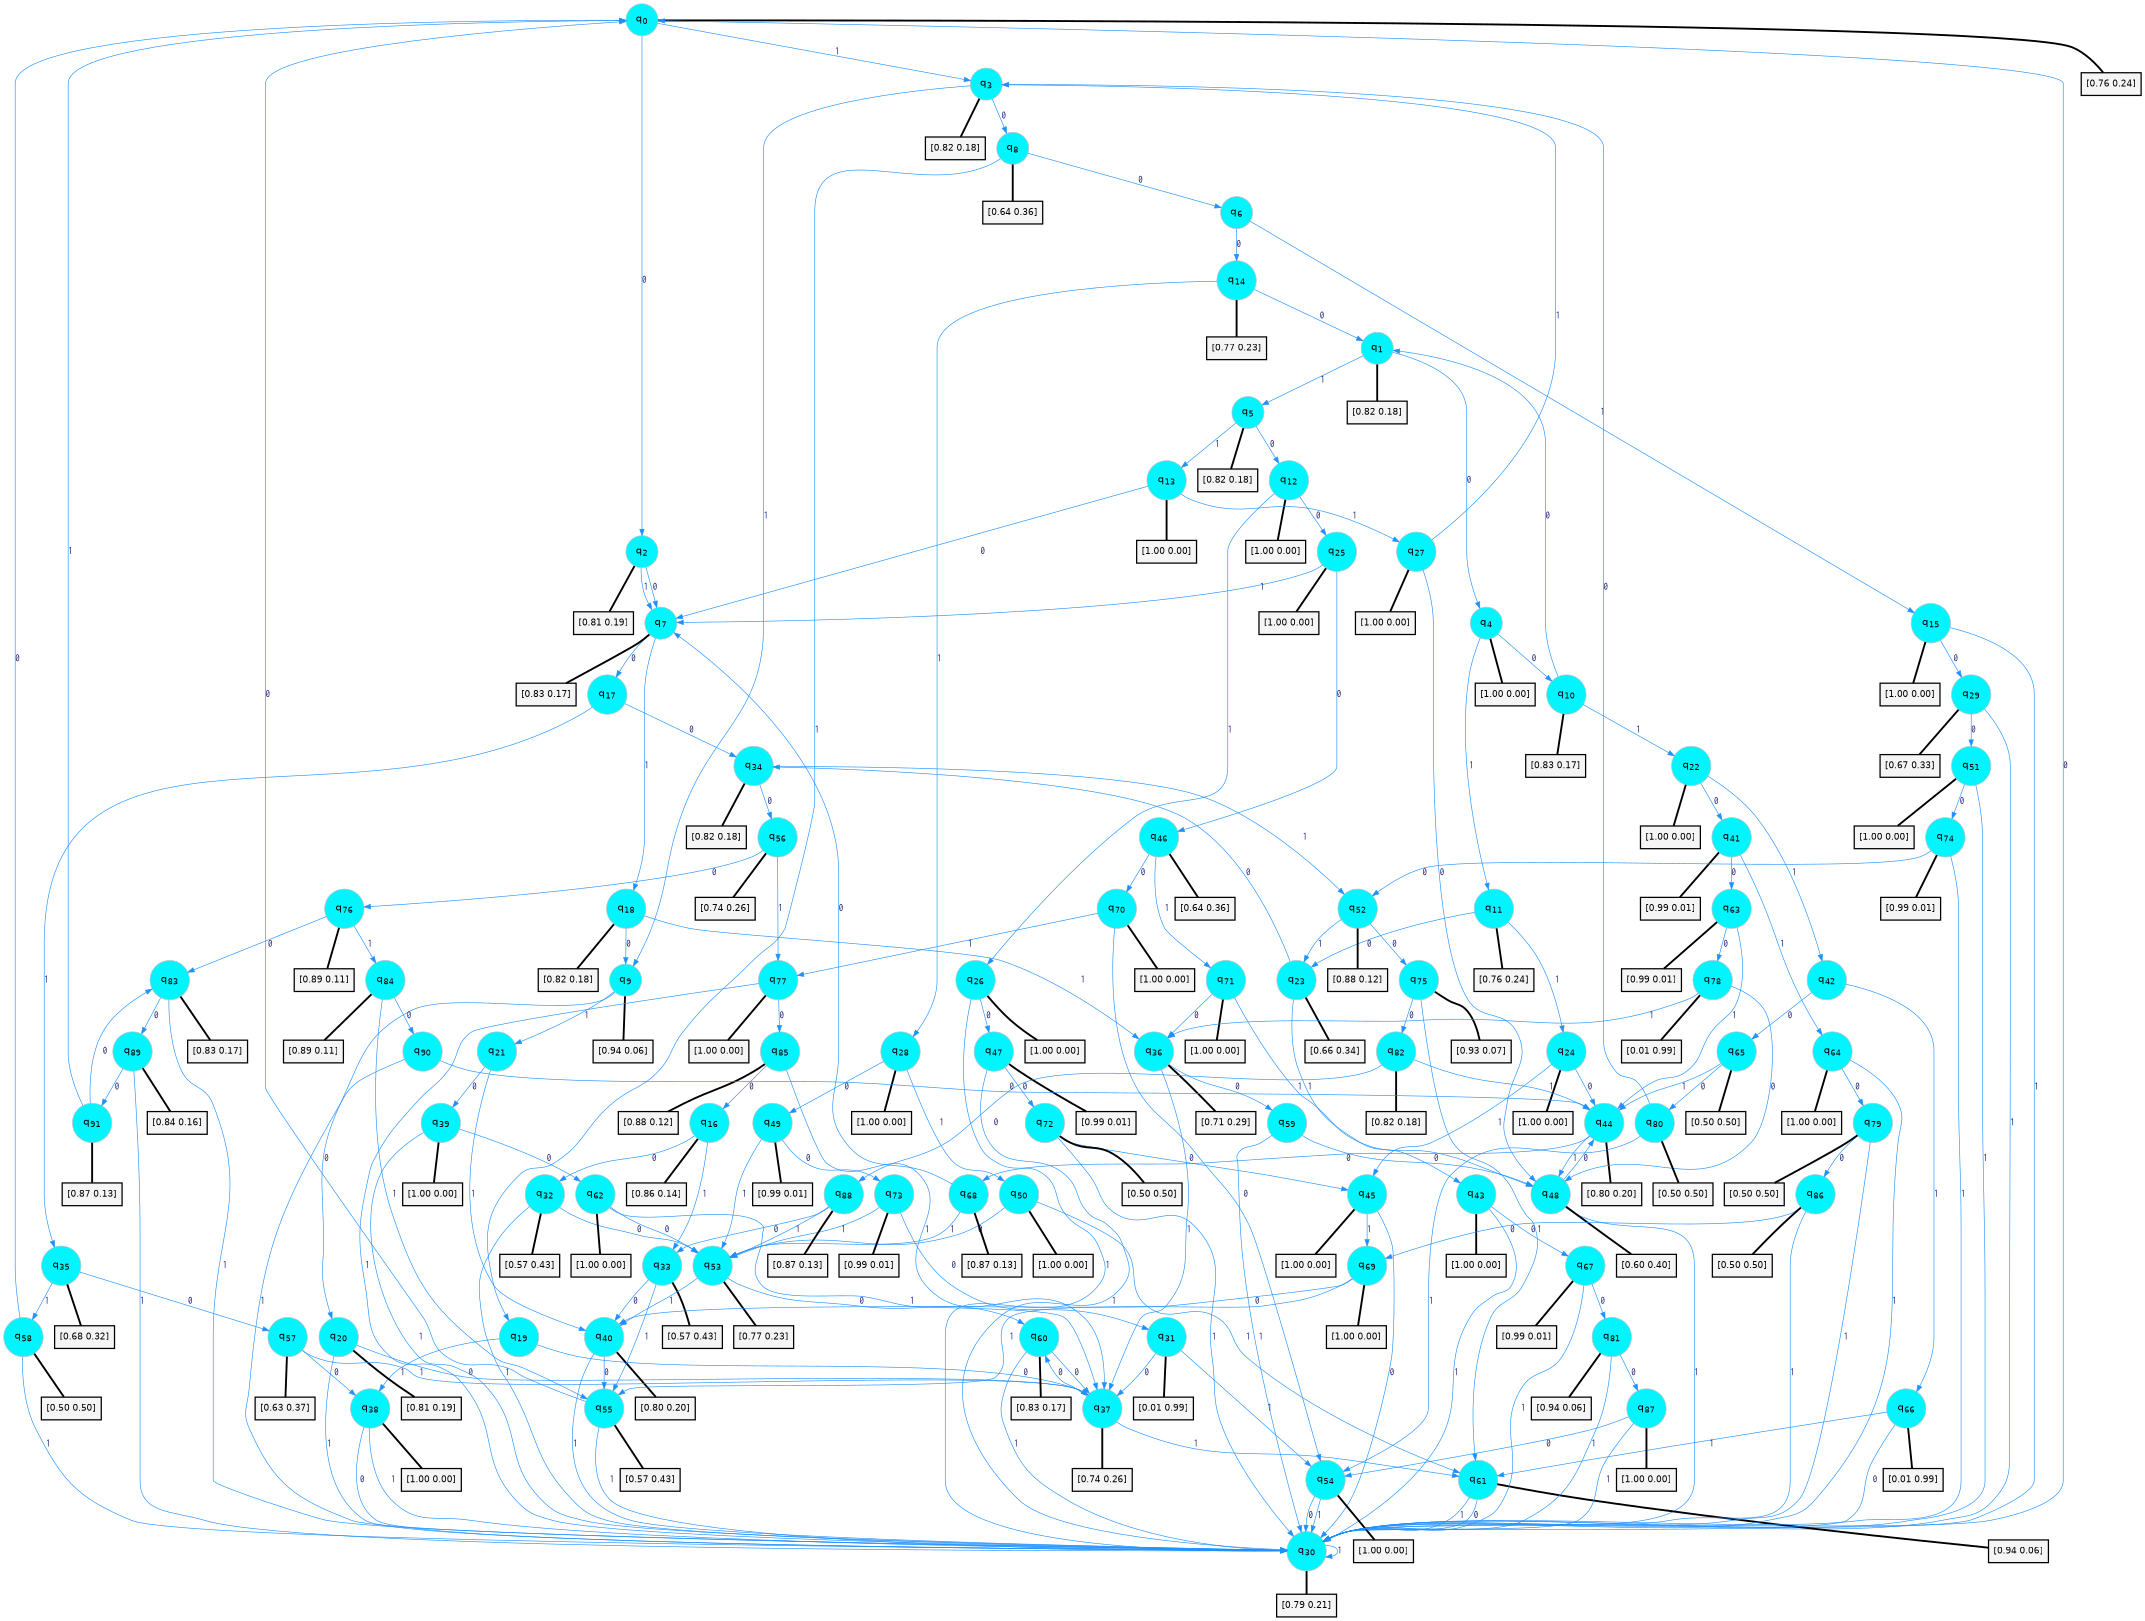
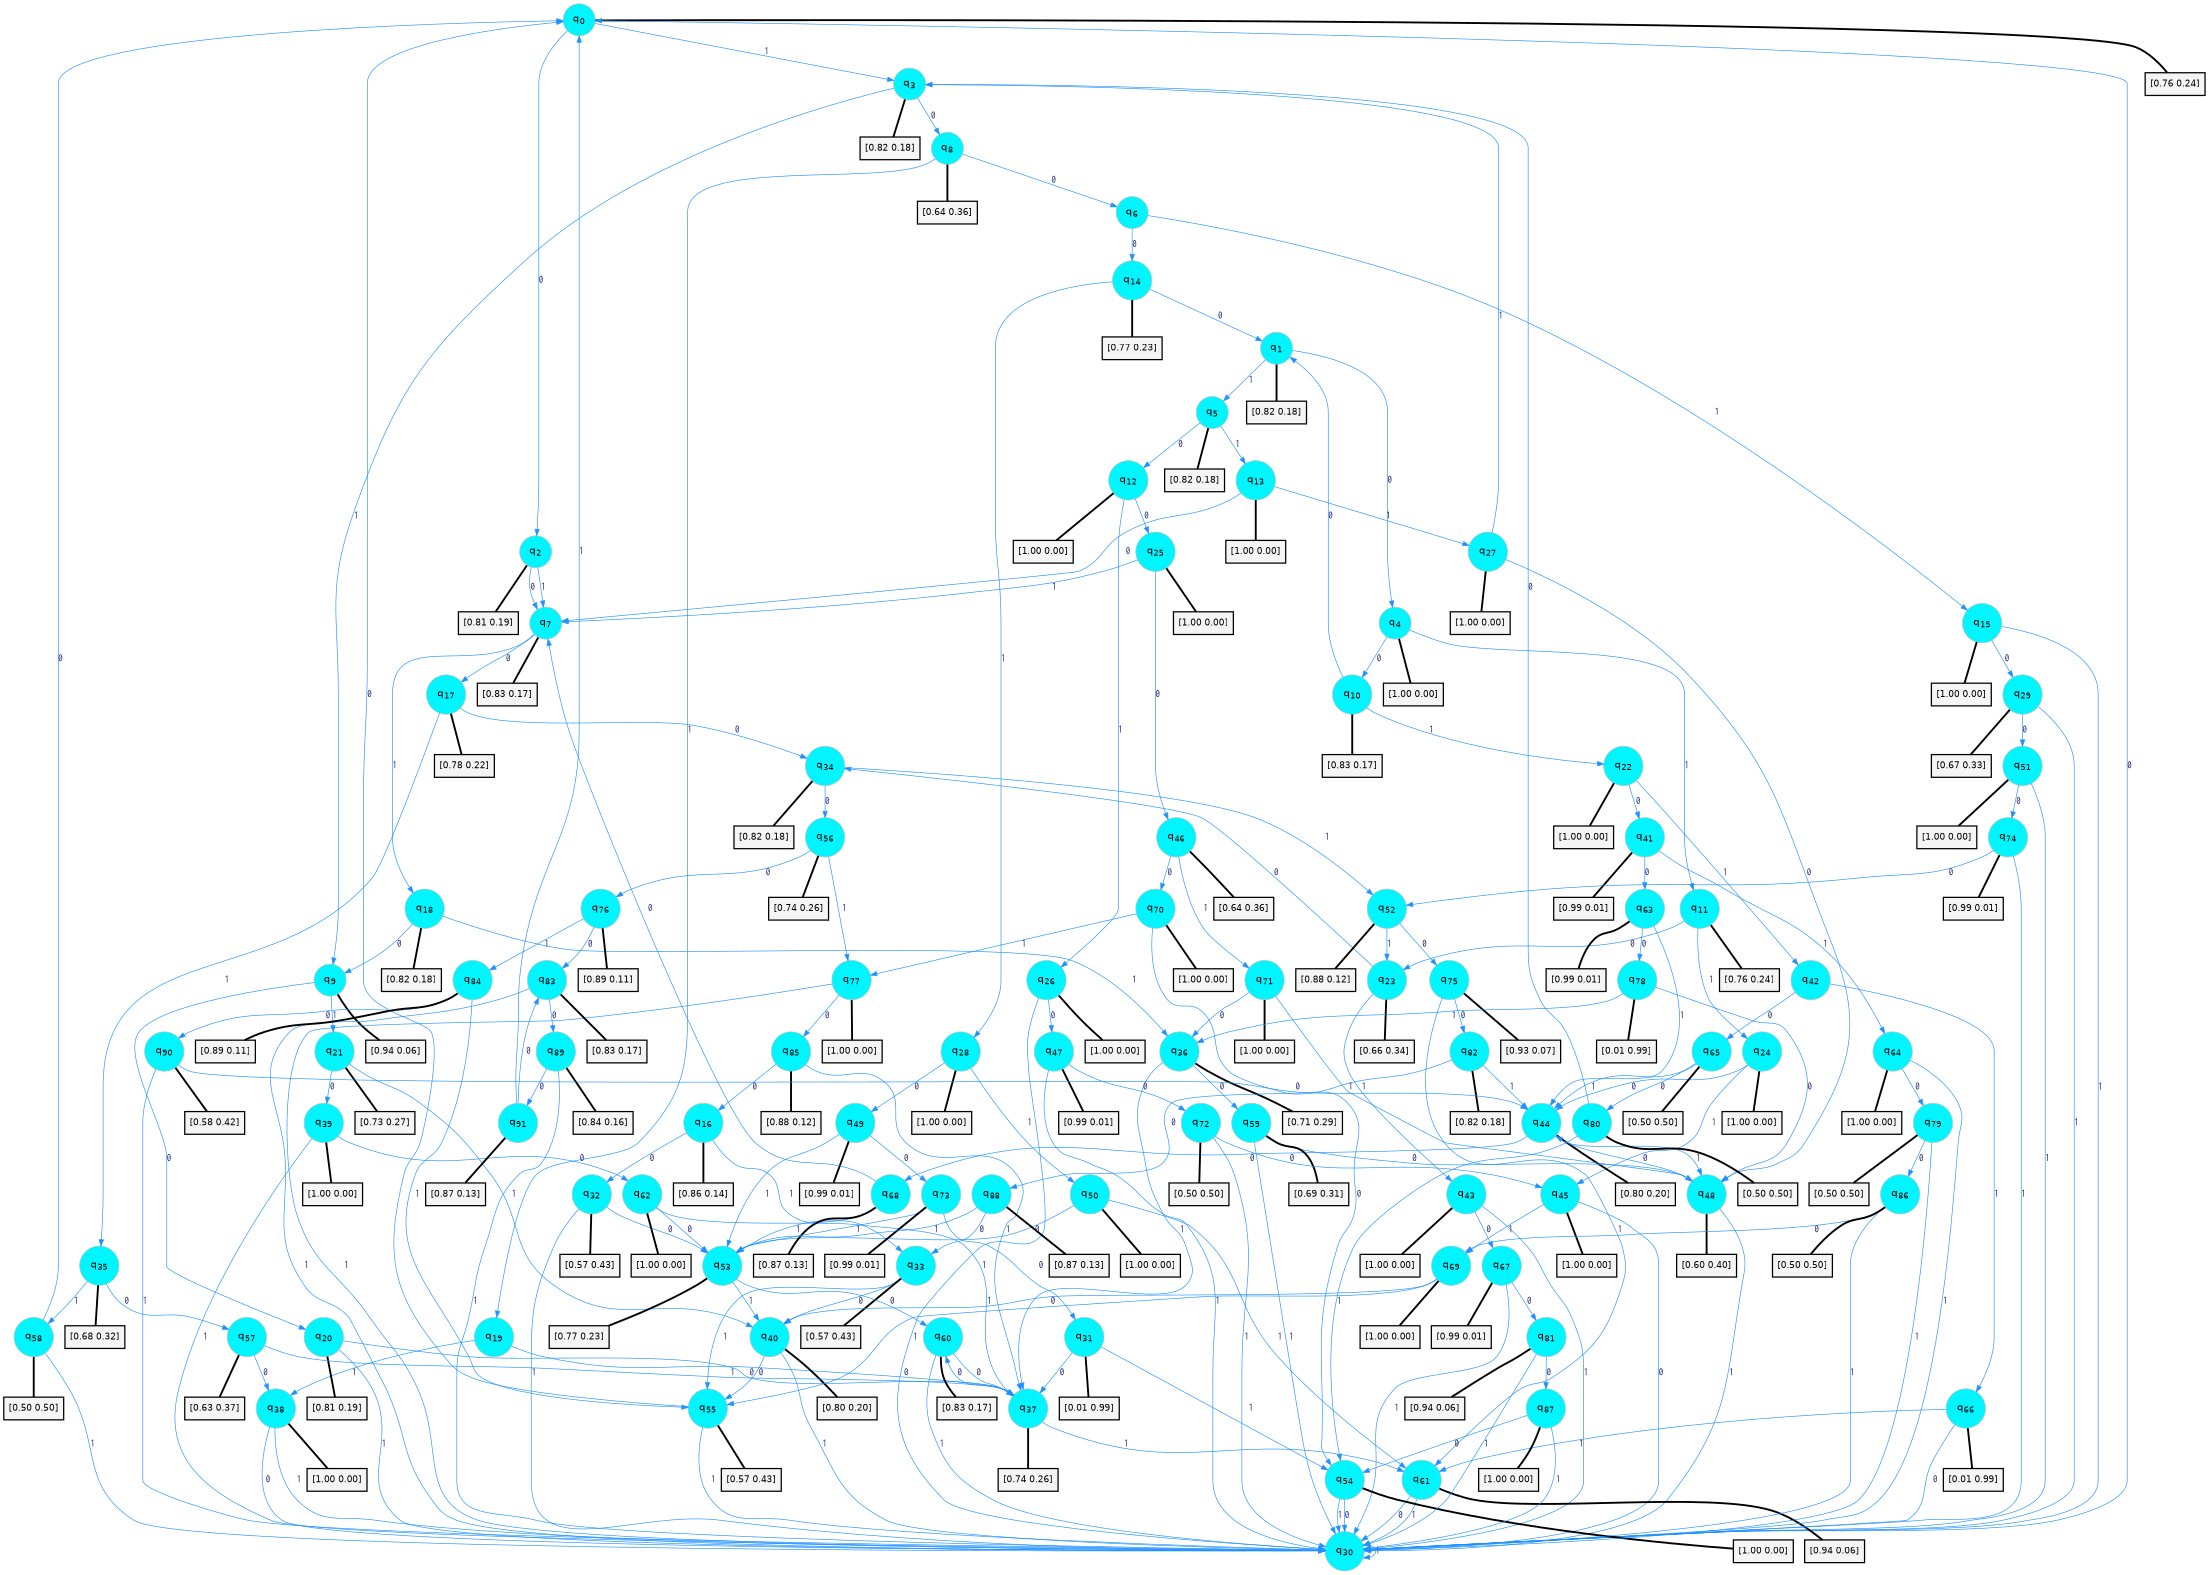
node "[0.78 0.22]": added
node "[0.58 0.42]": added
node "[0.73 0.27]": added
node "[0.69 0.31]": added
node "[0.79 0.21]": removed
